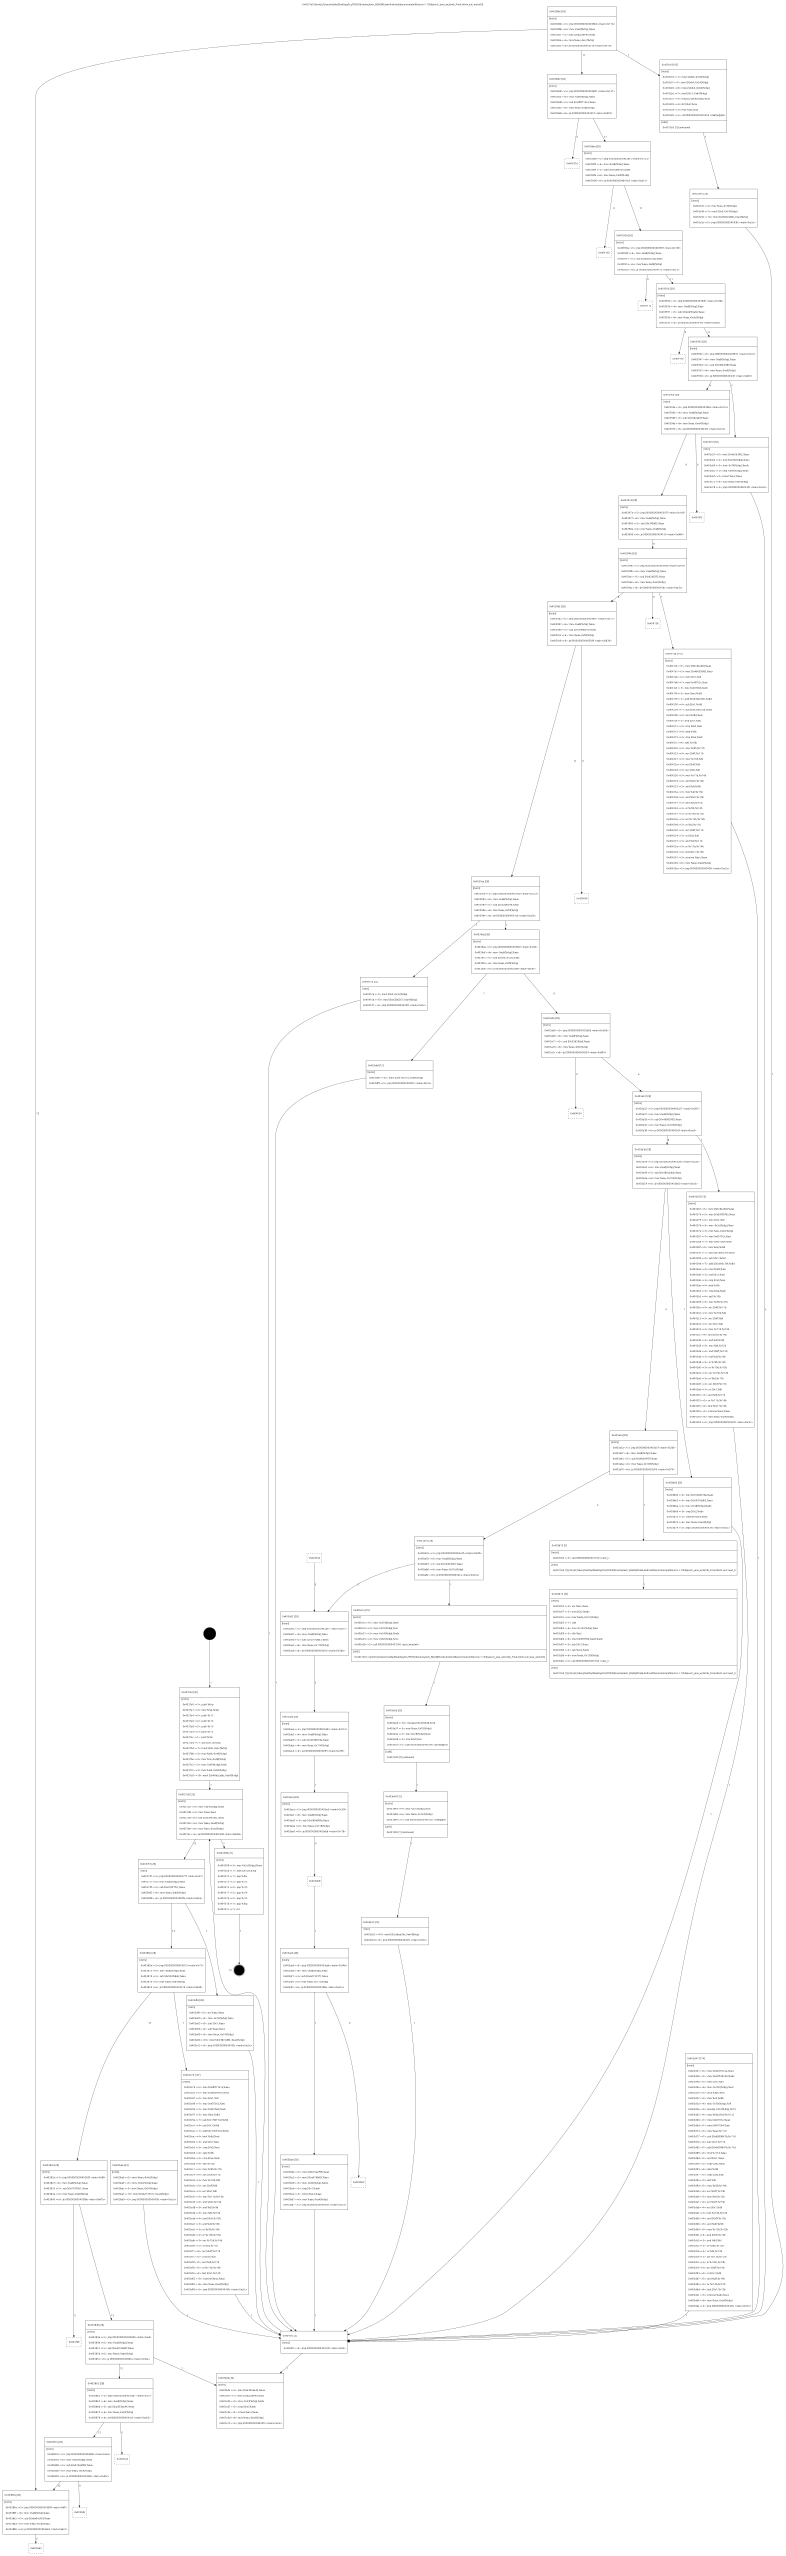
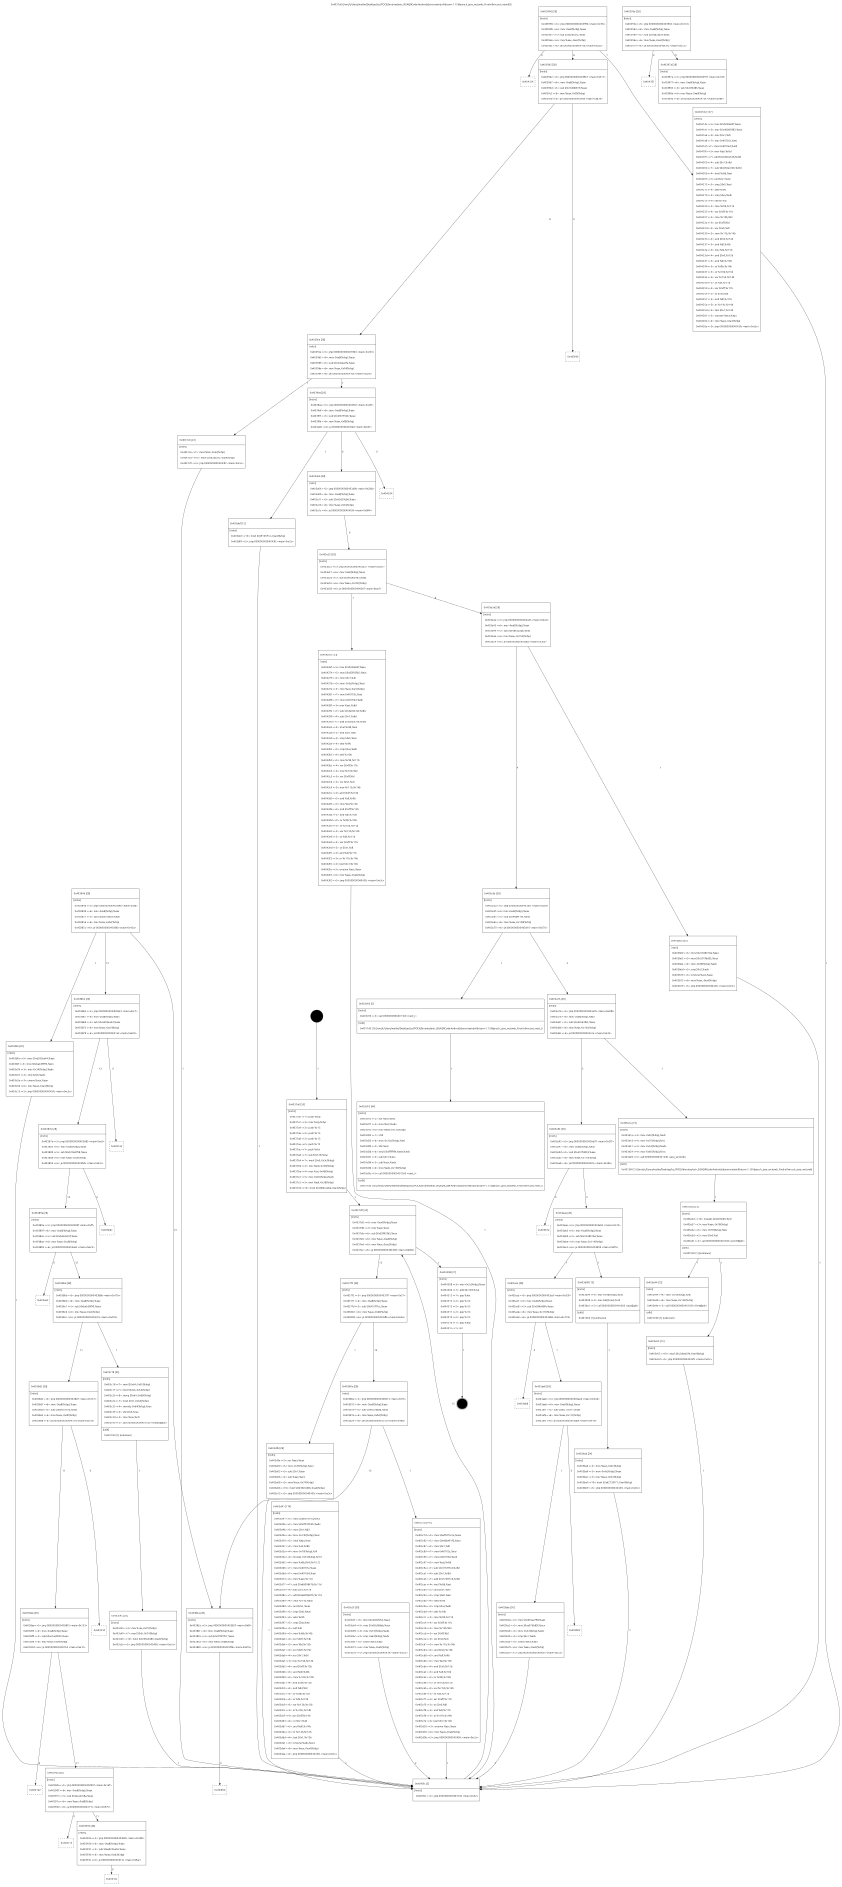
node "0x403942 [28]": removed
edge "0x40397a [28]" -> "0x403996 [28]": removed, label "9"
edge "0x4038b6 [28]" -> "0x40389a [28]": reversed
edge "0x403a06 [28]" -> "0x404034": now "0x4039ea [28]" -> "0x404034"
node "0x403b99 [13]": added
edge "0x403b7e" -> "0x403a92 [28]": reversed
edge "0x403e44 [15]" -> "0x403e53 [15]": now "0x403e2d [23]" -> "0x403e53 [15]"
edge "0x403eb8" -> "0x403ae6 [28]": now "0x403aca [28]" -> "0x403ae6 [28]"
edge "0x40382a [28]" -> "0x403846 [28]": reversed
edge "0x4043fc [5]" -> "0x403bfa [30]": reversed
